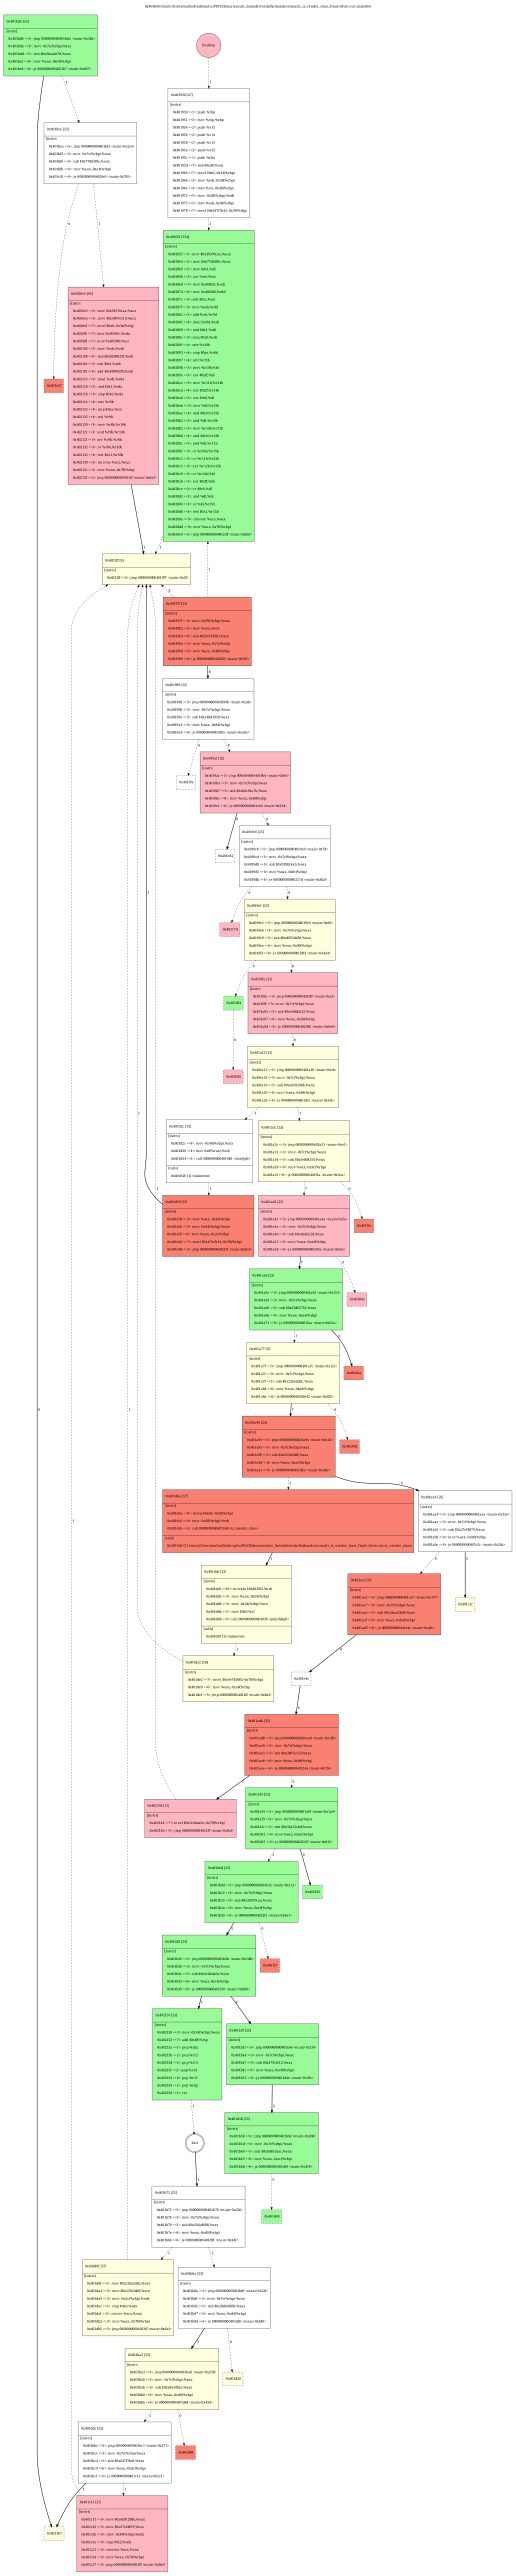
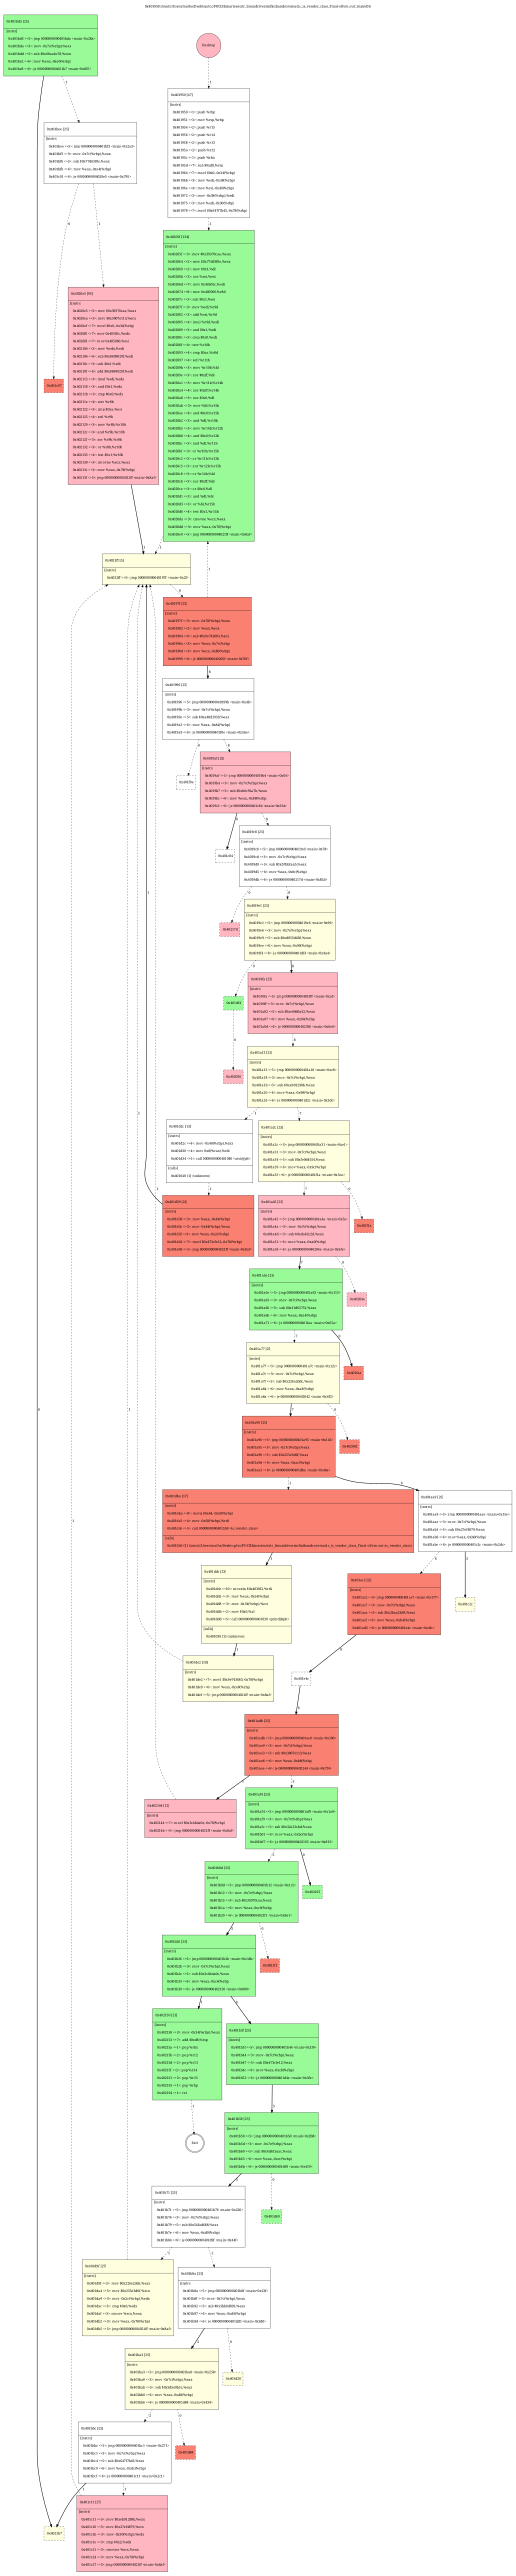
edge "0x40197f [23]" -> "0x4021ff [5]": reversed
edge "0x4019e1 [25]" -> "0x4019fa [25]": style dashed -> bold
edge "0x401dcb [23]" -> "0x401de2 [18]": style dashed -> bold
edge "Exit" -> "0x401b71 [25]": now "0x401b58 [25]" -> "0x401b71 [25]"
